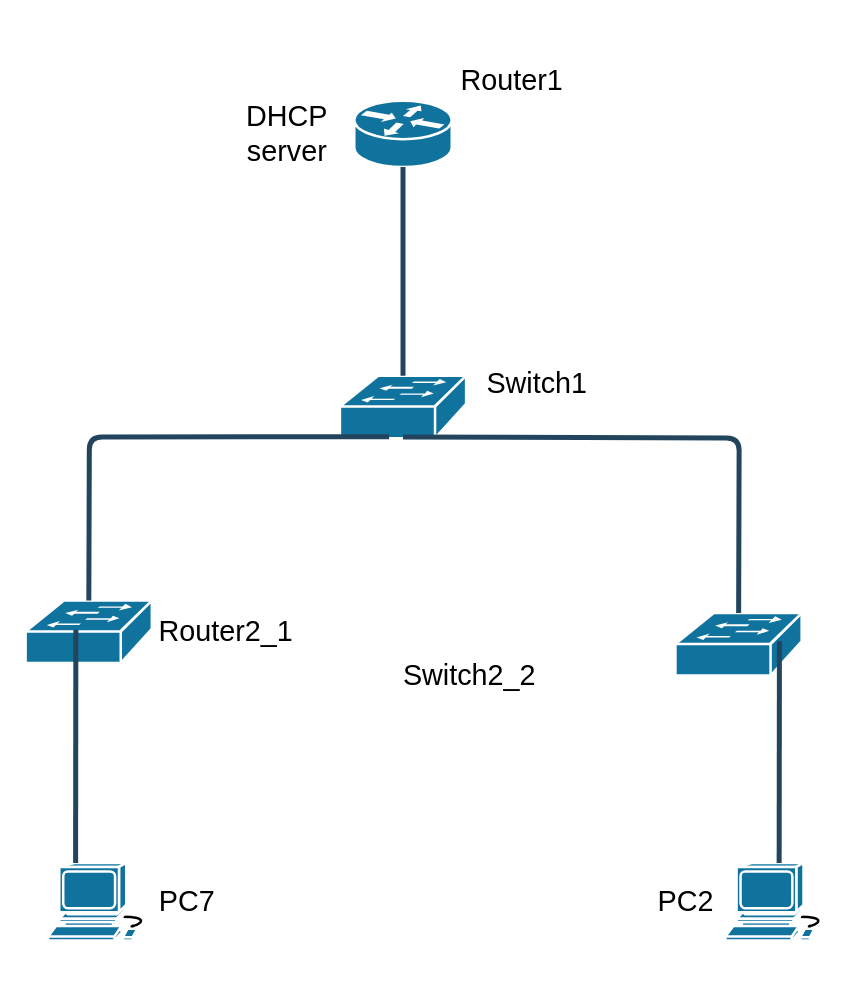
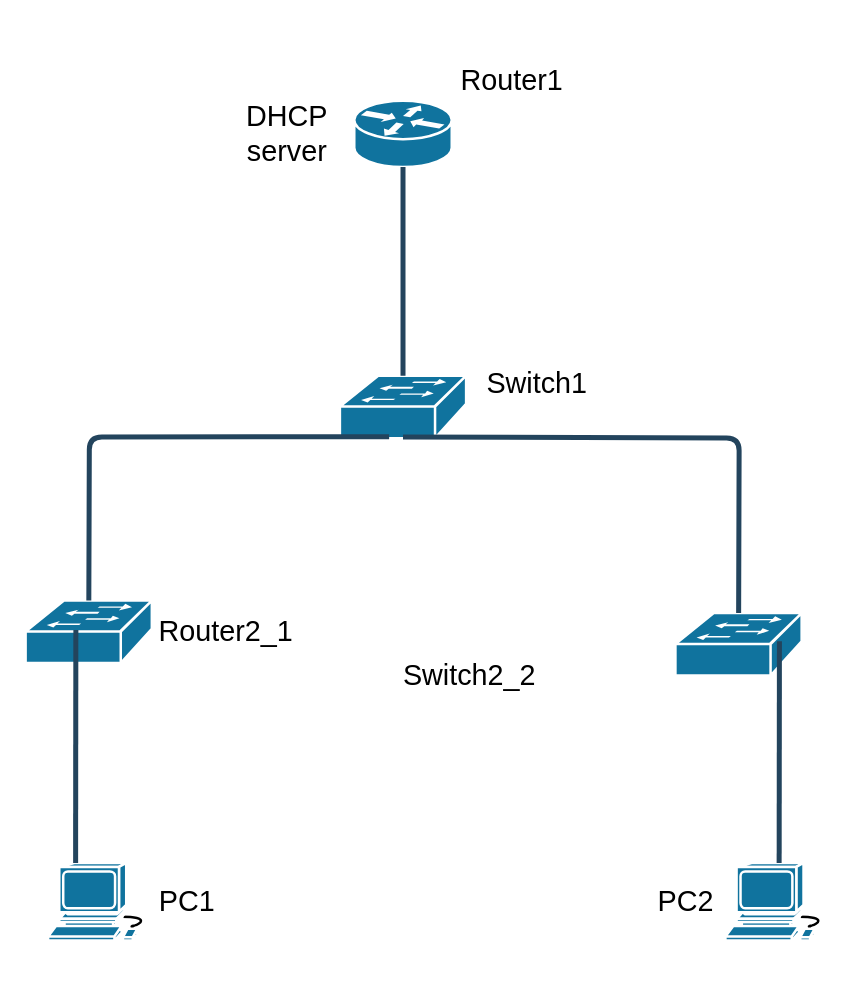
node "PC7": label "PC7" -> "PC1"
